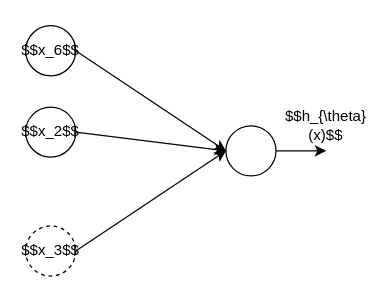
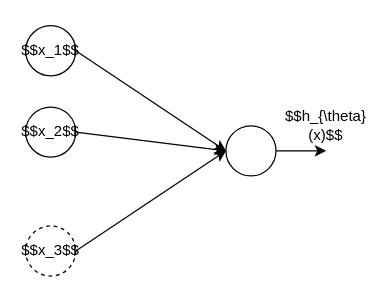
node "$$x_6$$": label "$$x_6$$" -> "$$x_1$$"
